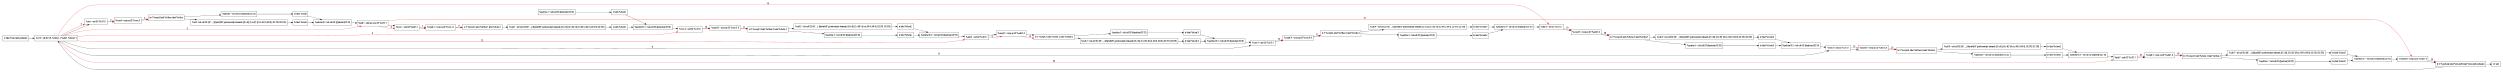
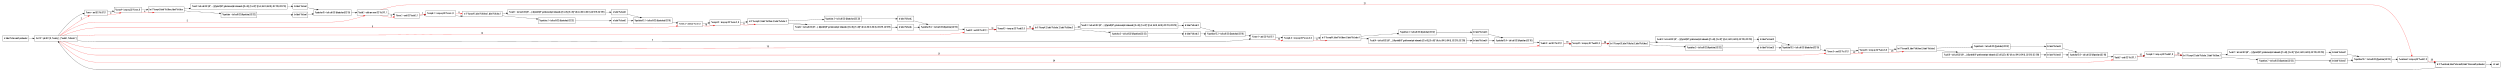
edge "br i1 %cmp4.1, label %if.then.1, label %if.else.1" -> "%putchar.1 = tail call i32 @putchar(i32 32)": added
edge "%i.017 = phi i32 [ 0, %entry ], [ %add.1, %if.end.7 ]" -> "%rem.6 = and i32 %i.017, 1": color black -> red
